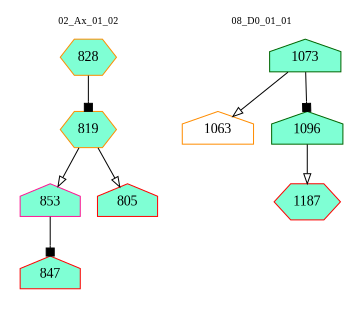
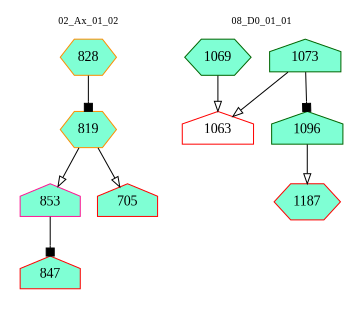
node "1069": added
node "1063": color darkorange -> red
node "805": label "805" -> "705"
